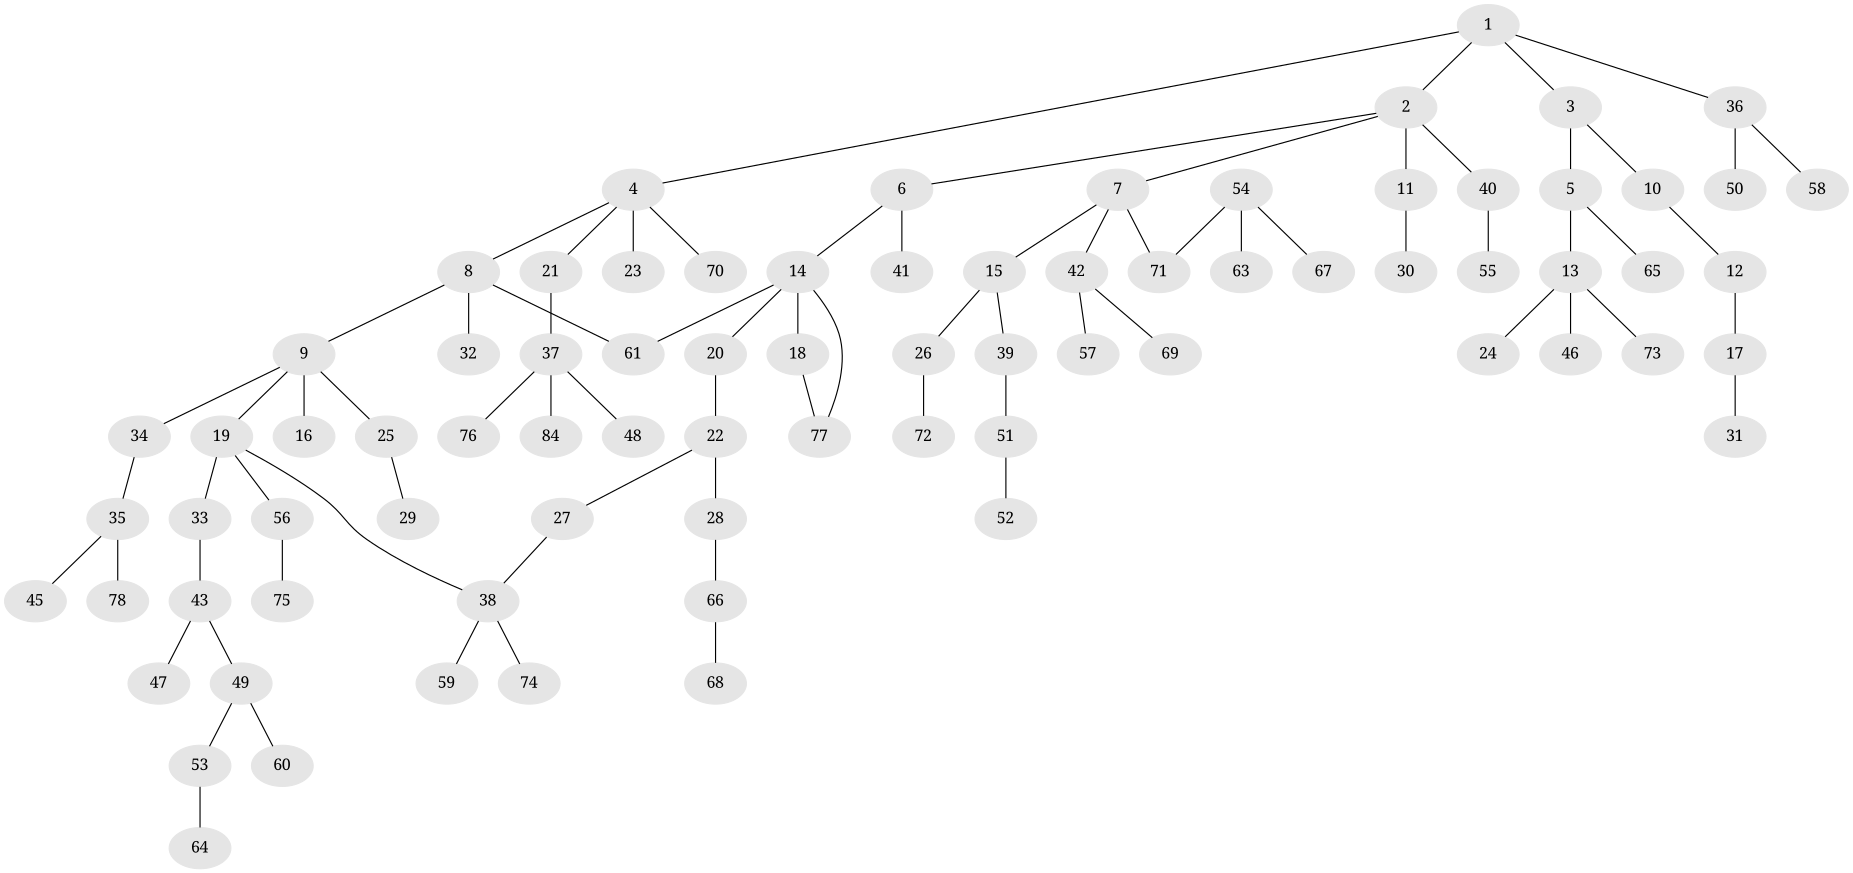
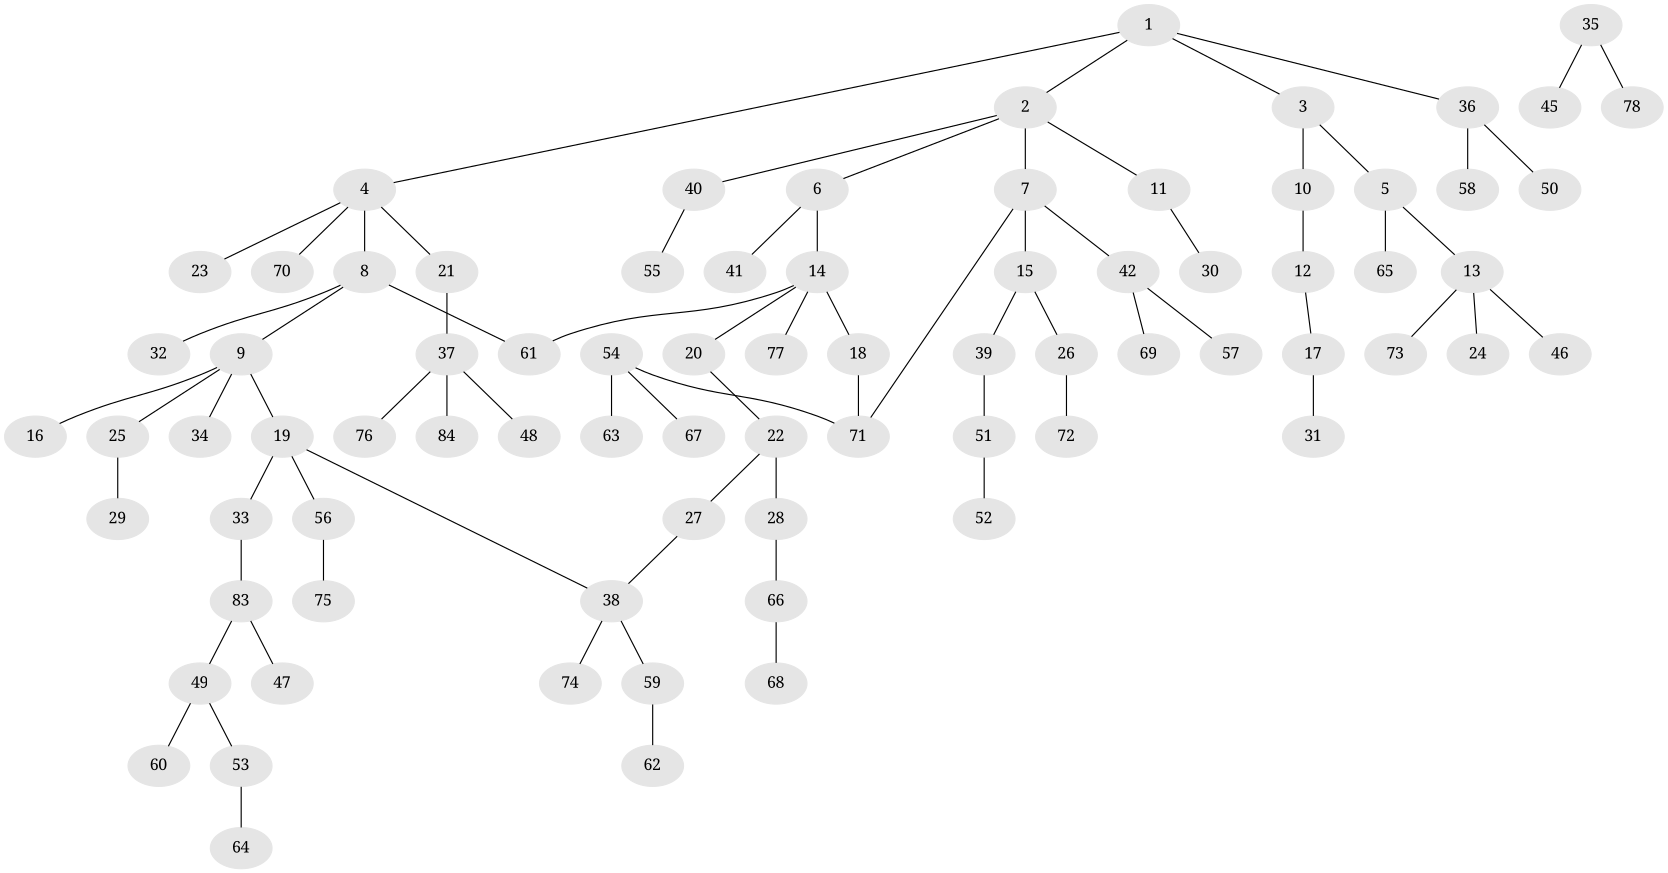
edge "18" -- "77": now "18" -- "71"
edge "34" -- "35": removed
node "43": label "43" -> "83"
node "62": added
